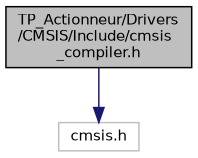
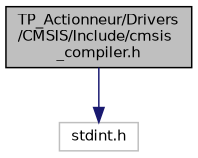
node "cmsis.h": label "cmsis.h" -> "stdint.h"
